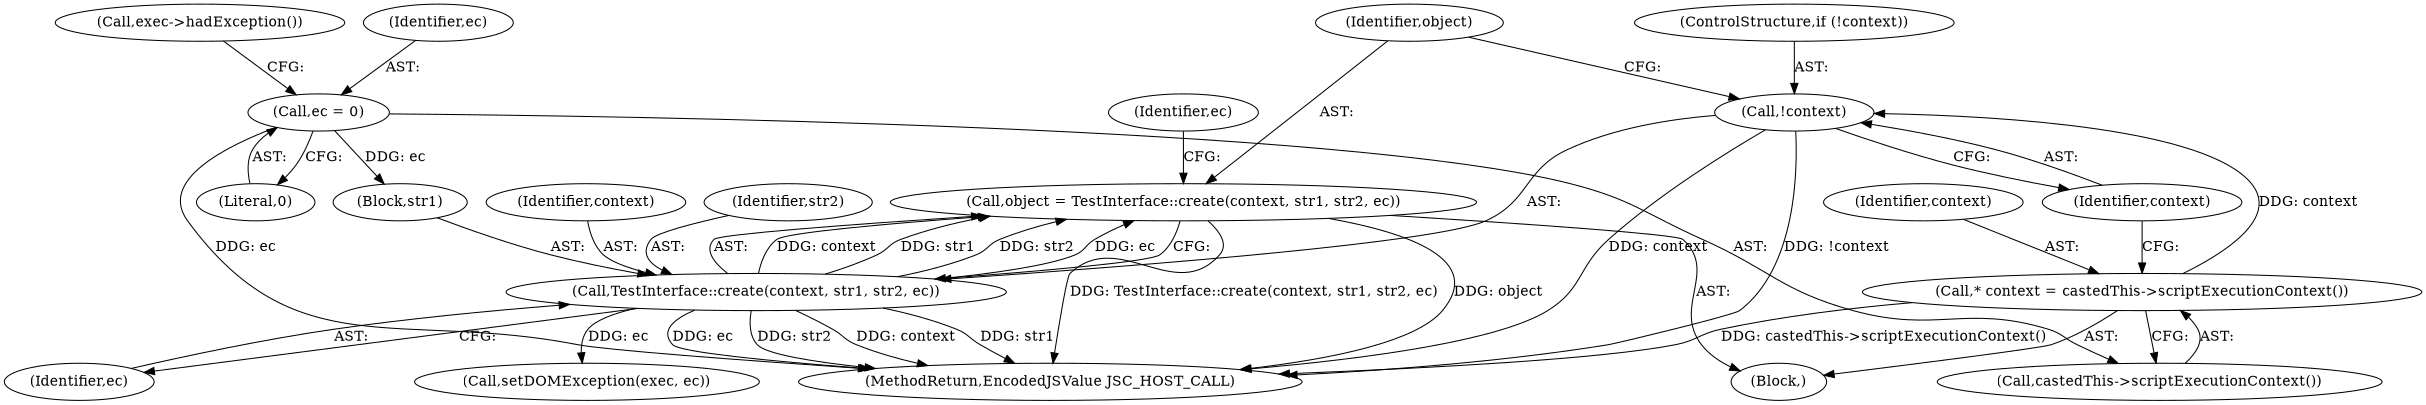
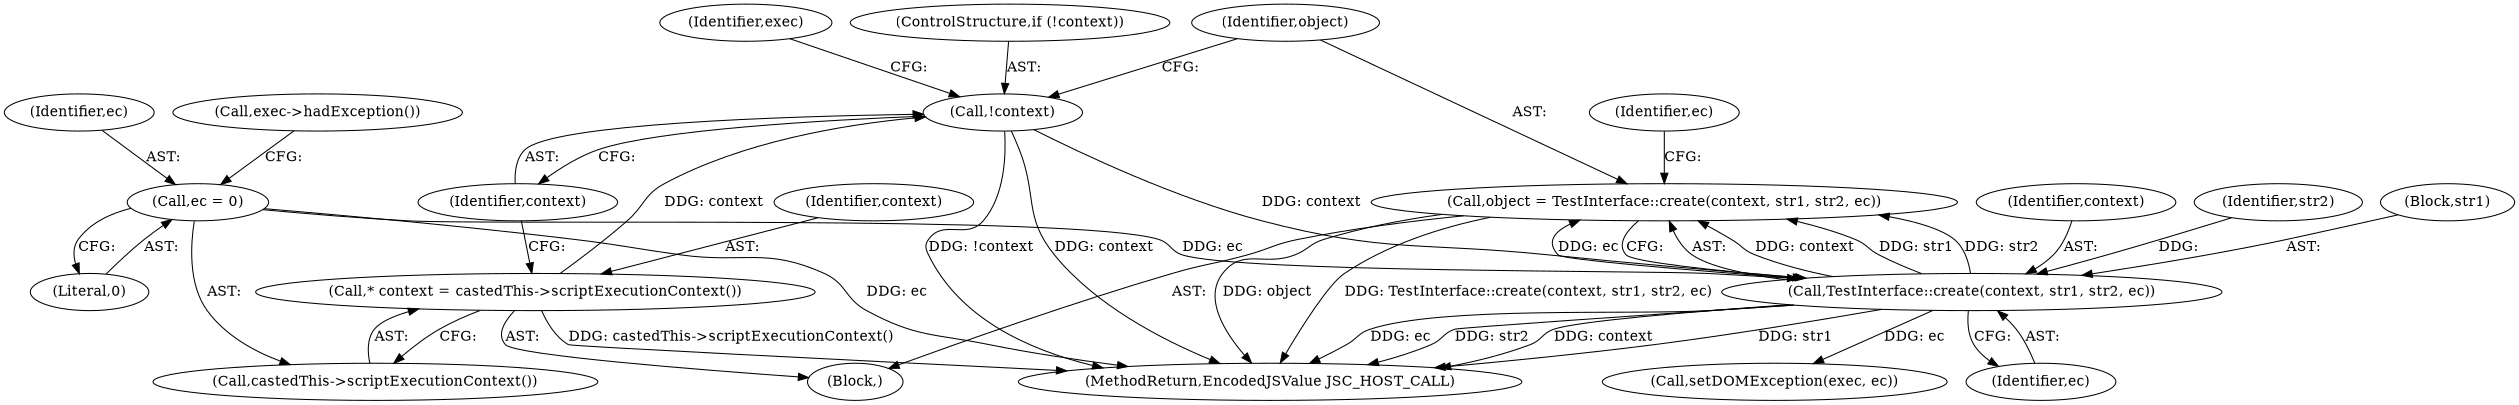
node "(Identifier,exec)": added
edge "(Call,ec = 0)" -> "(Block,str1)": now "(Call,ec = 0)" -> "(Call,TestInterface::create(context, str1, str2, ec))"
edge "(Call,!context)" -> "(Call,TestInterface::create(context, str1, str2, ec))": label "AST: " -> "DDG: context"
edge "(Identifier,str2)" -> "(Call,TestInterface::create(context, str1, str2, ec))": label "AST: " -> "DDG: "
